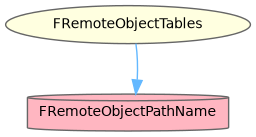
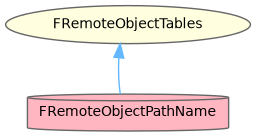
edge "FRemoteObjectTables" -> "FRemoteObjectPathName": reversed
